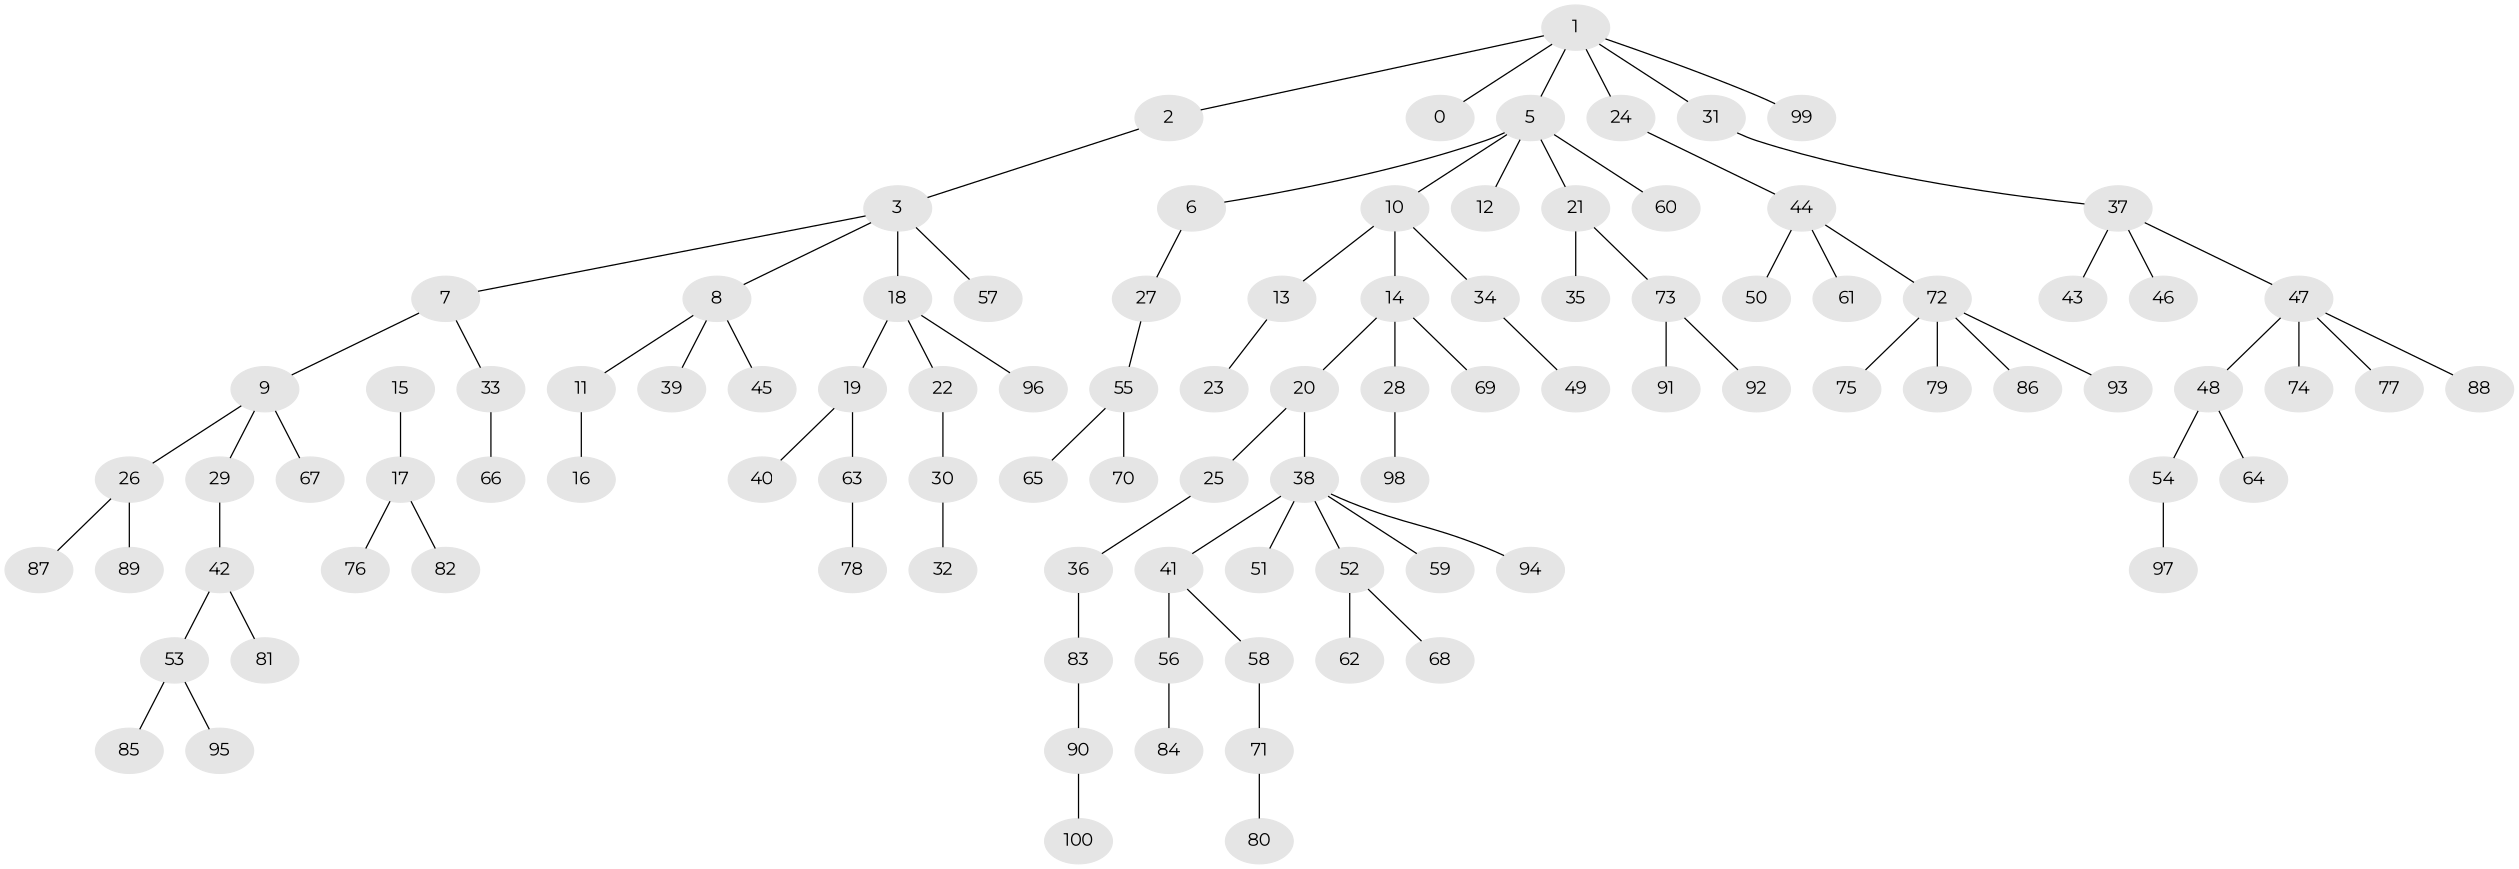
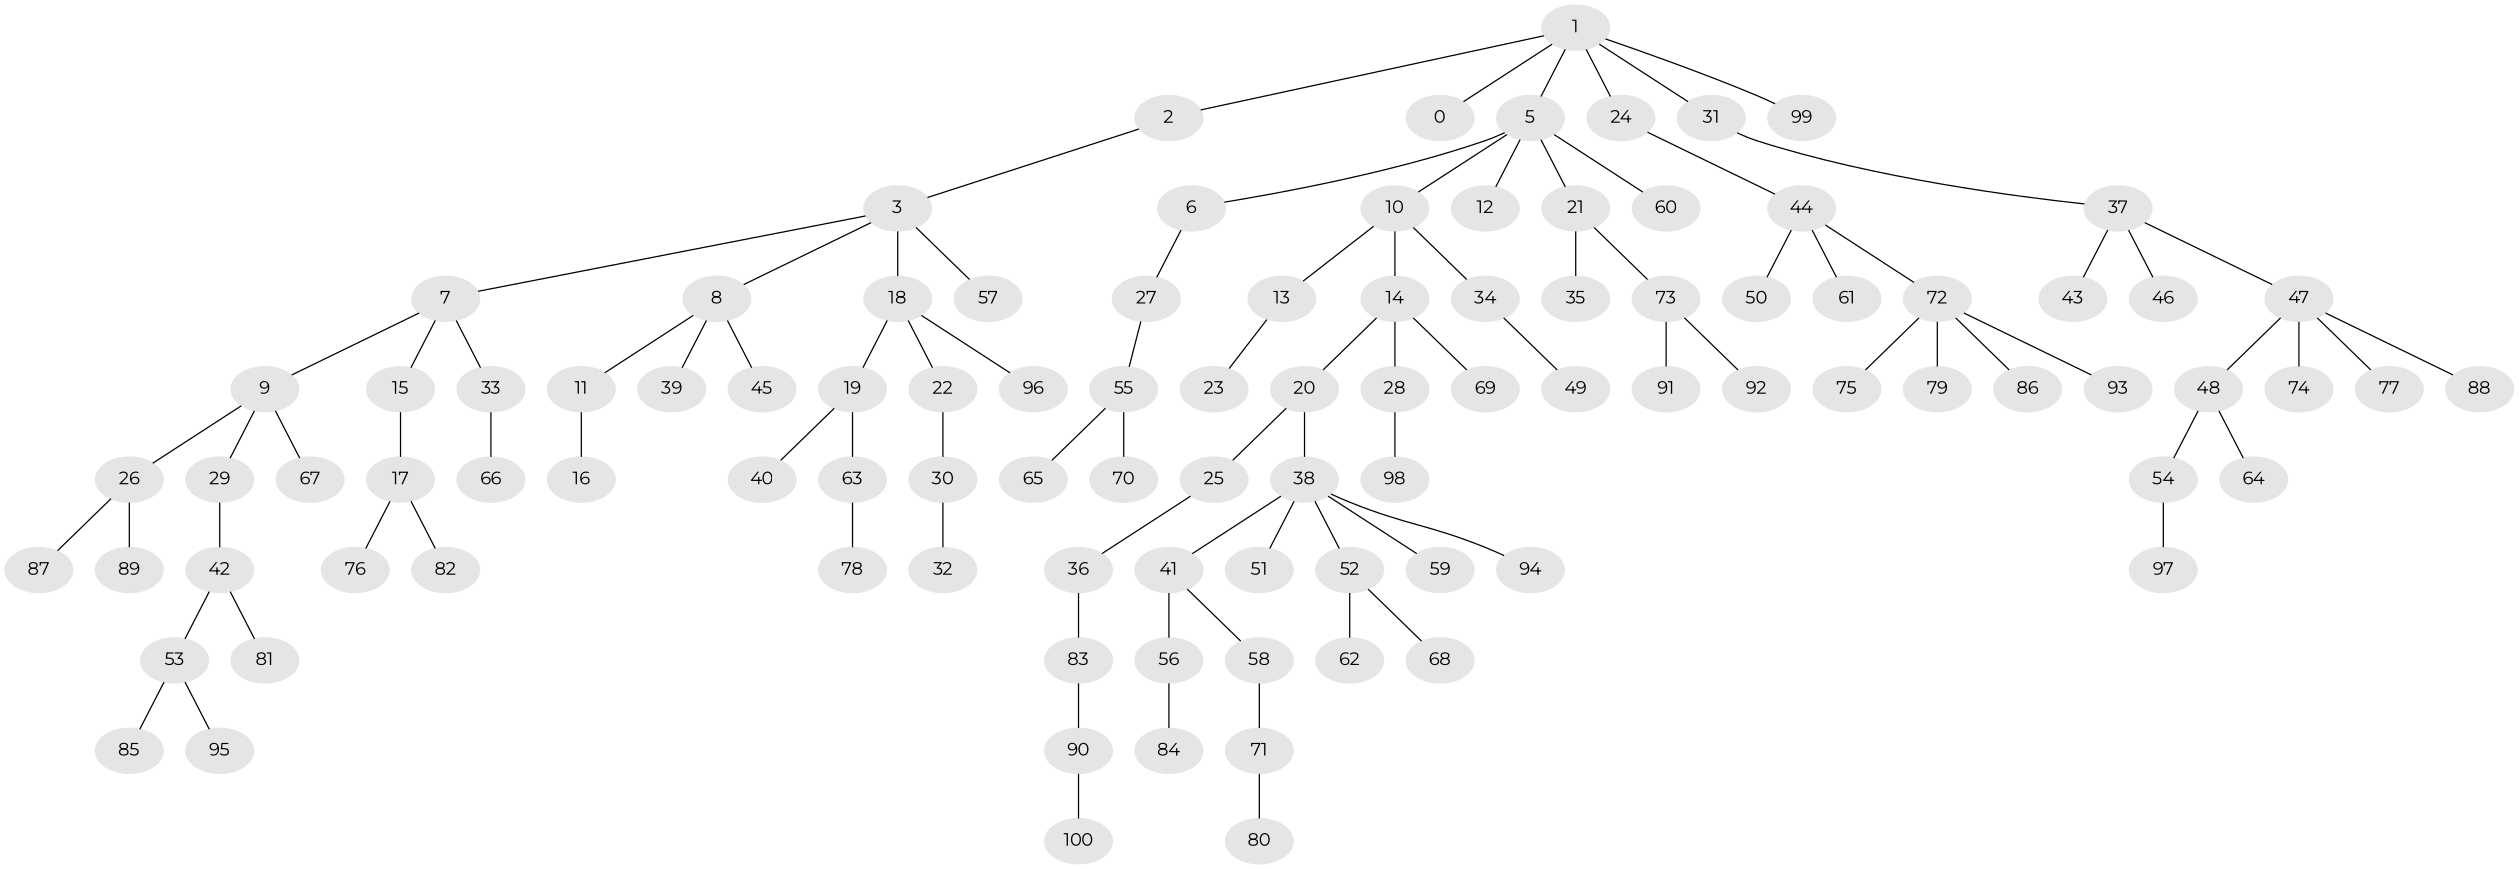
edge "7" -- "15": added
